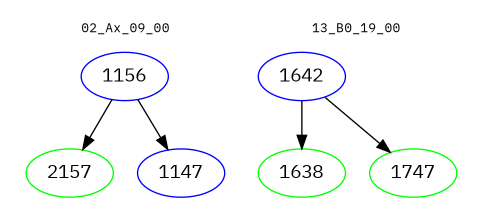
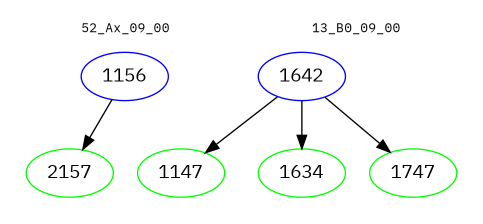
cluster "02_Ax_09_00": label "02_Ax_09_00" -> "52_Ax_09_00"
cluster "13_B0_19_00": label "13_B0_19_00" -> "13_B0_09_00"
edge "1156" -> "1147": now "1642" -> "1147"
node "1147": color blue -> green
node "1638": label "1638" -> "1634"
